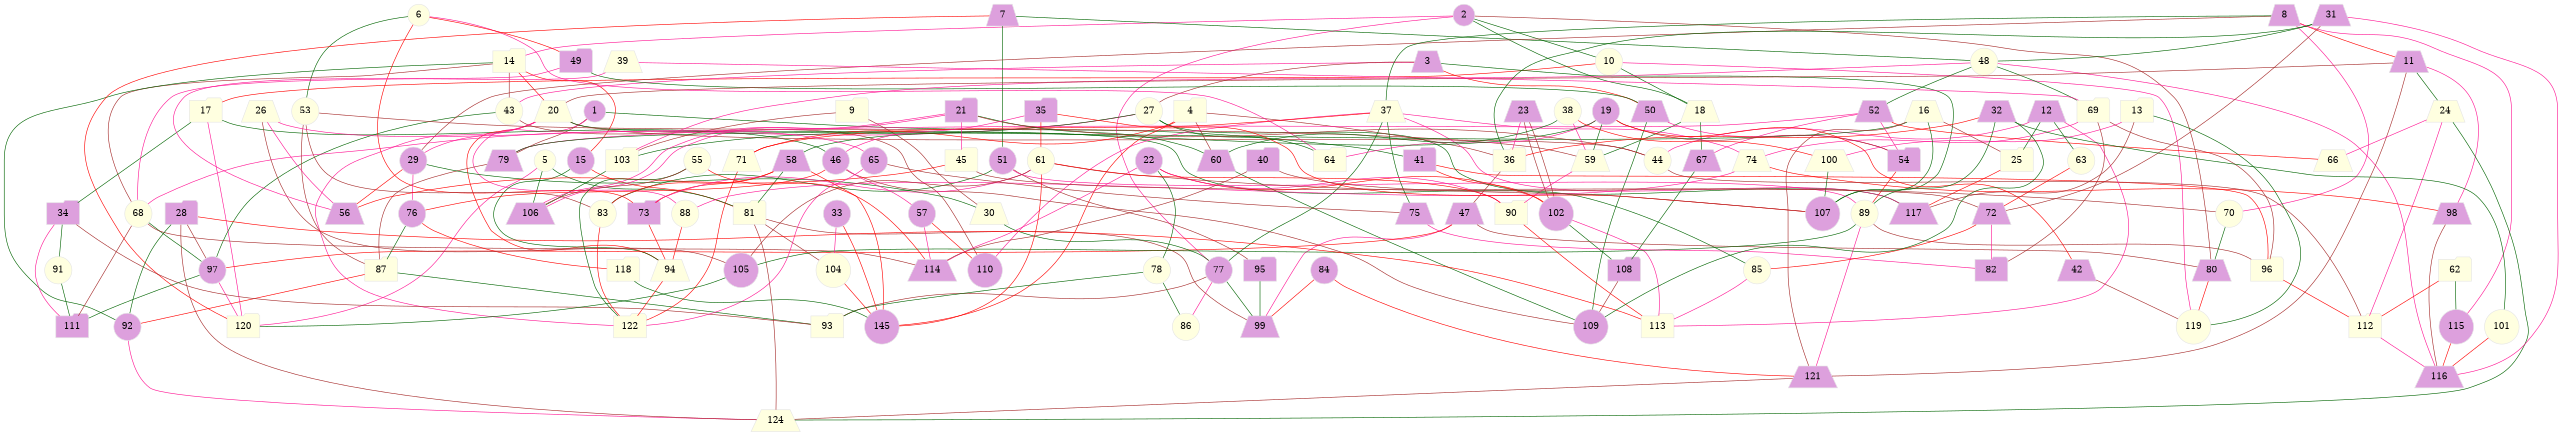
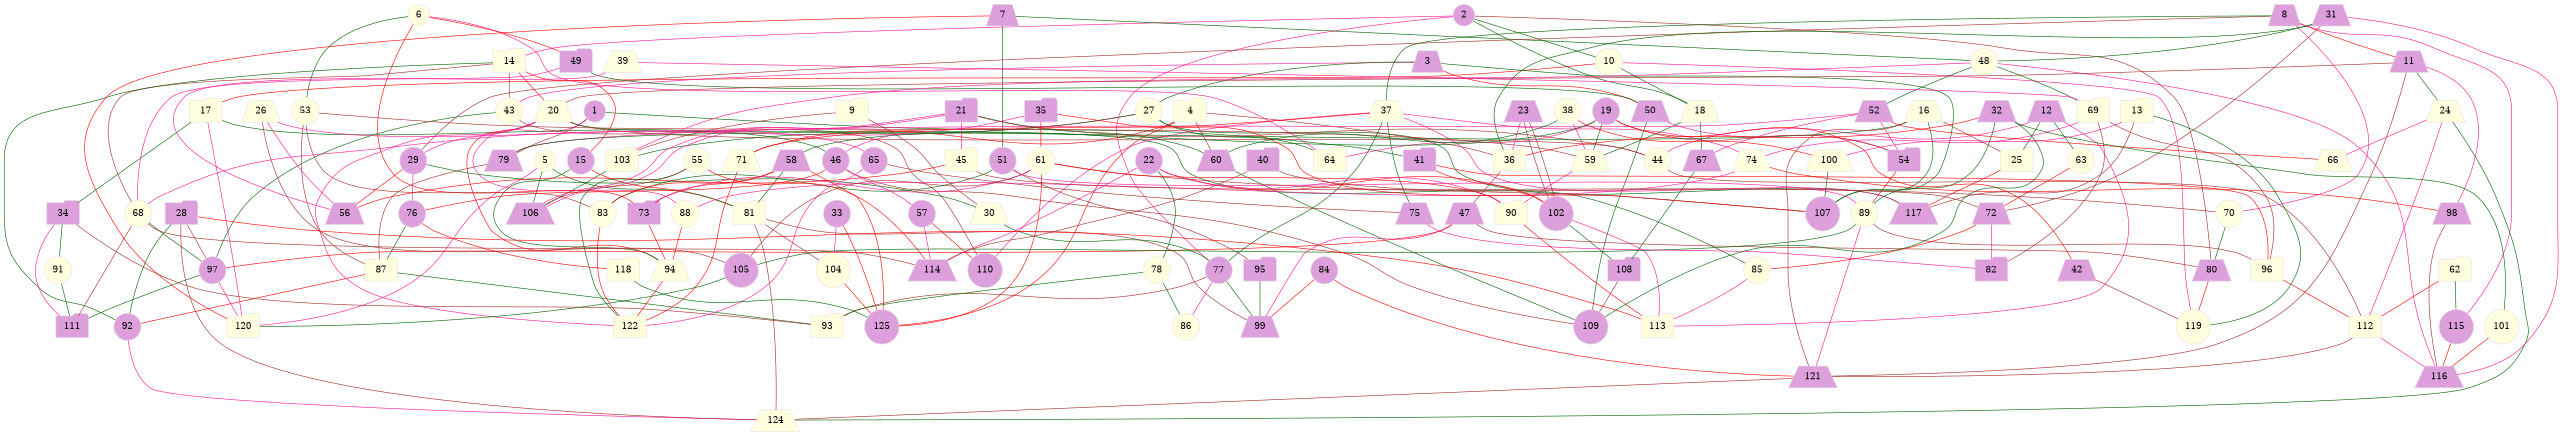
edge "3" -- "27": color brown -> darkgreen
node "145": label "145" -> "125"
edge "112" -- "121": added
